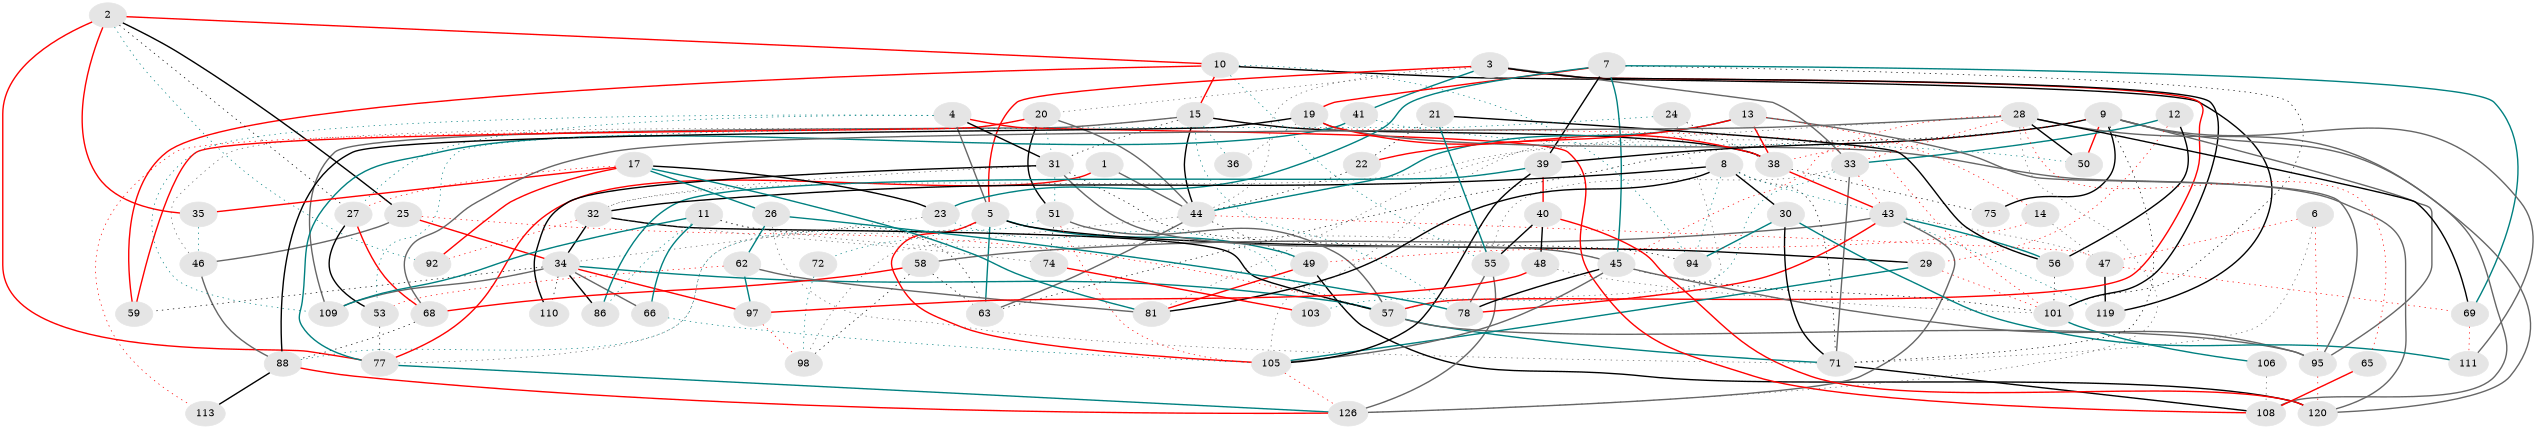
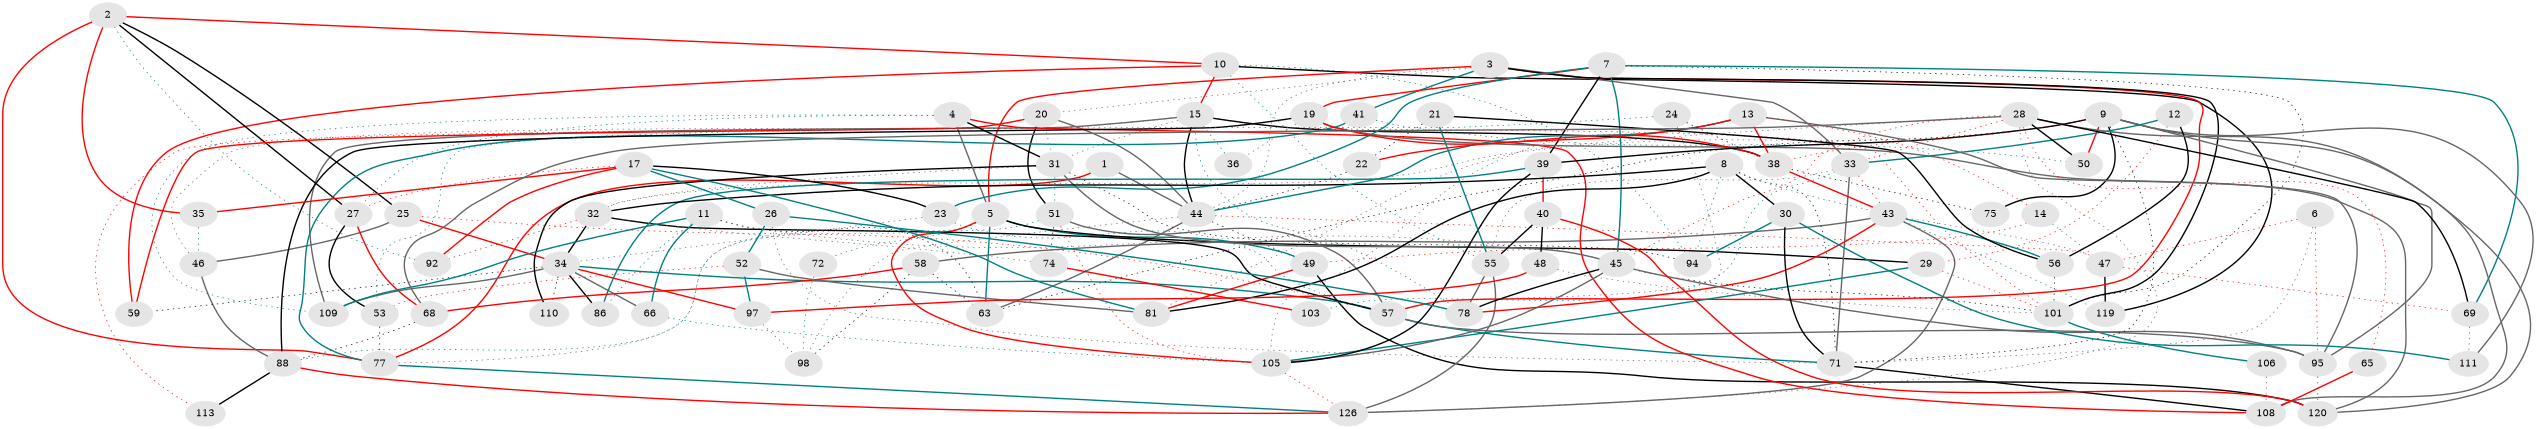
edge "2" -- "27": style dotted -> bold
edge "15" -- "31": color black -> gray40
node "62": label "62" -> "52"
edge "97" -- "98": color red -> gray40
